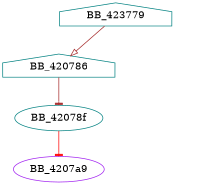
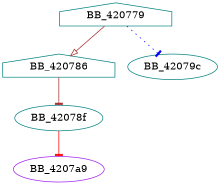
node "BB_423779": label "BB_423779" -> "BB_420779"
node "BB_42079c": added
